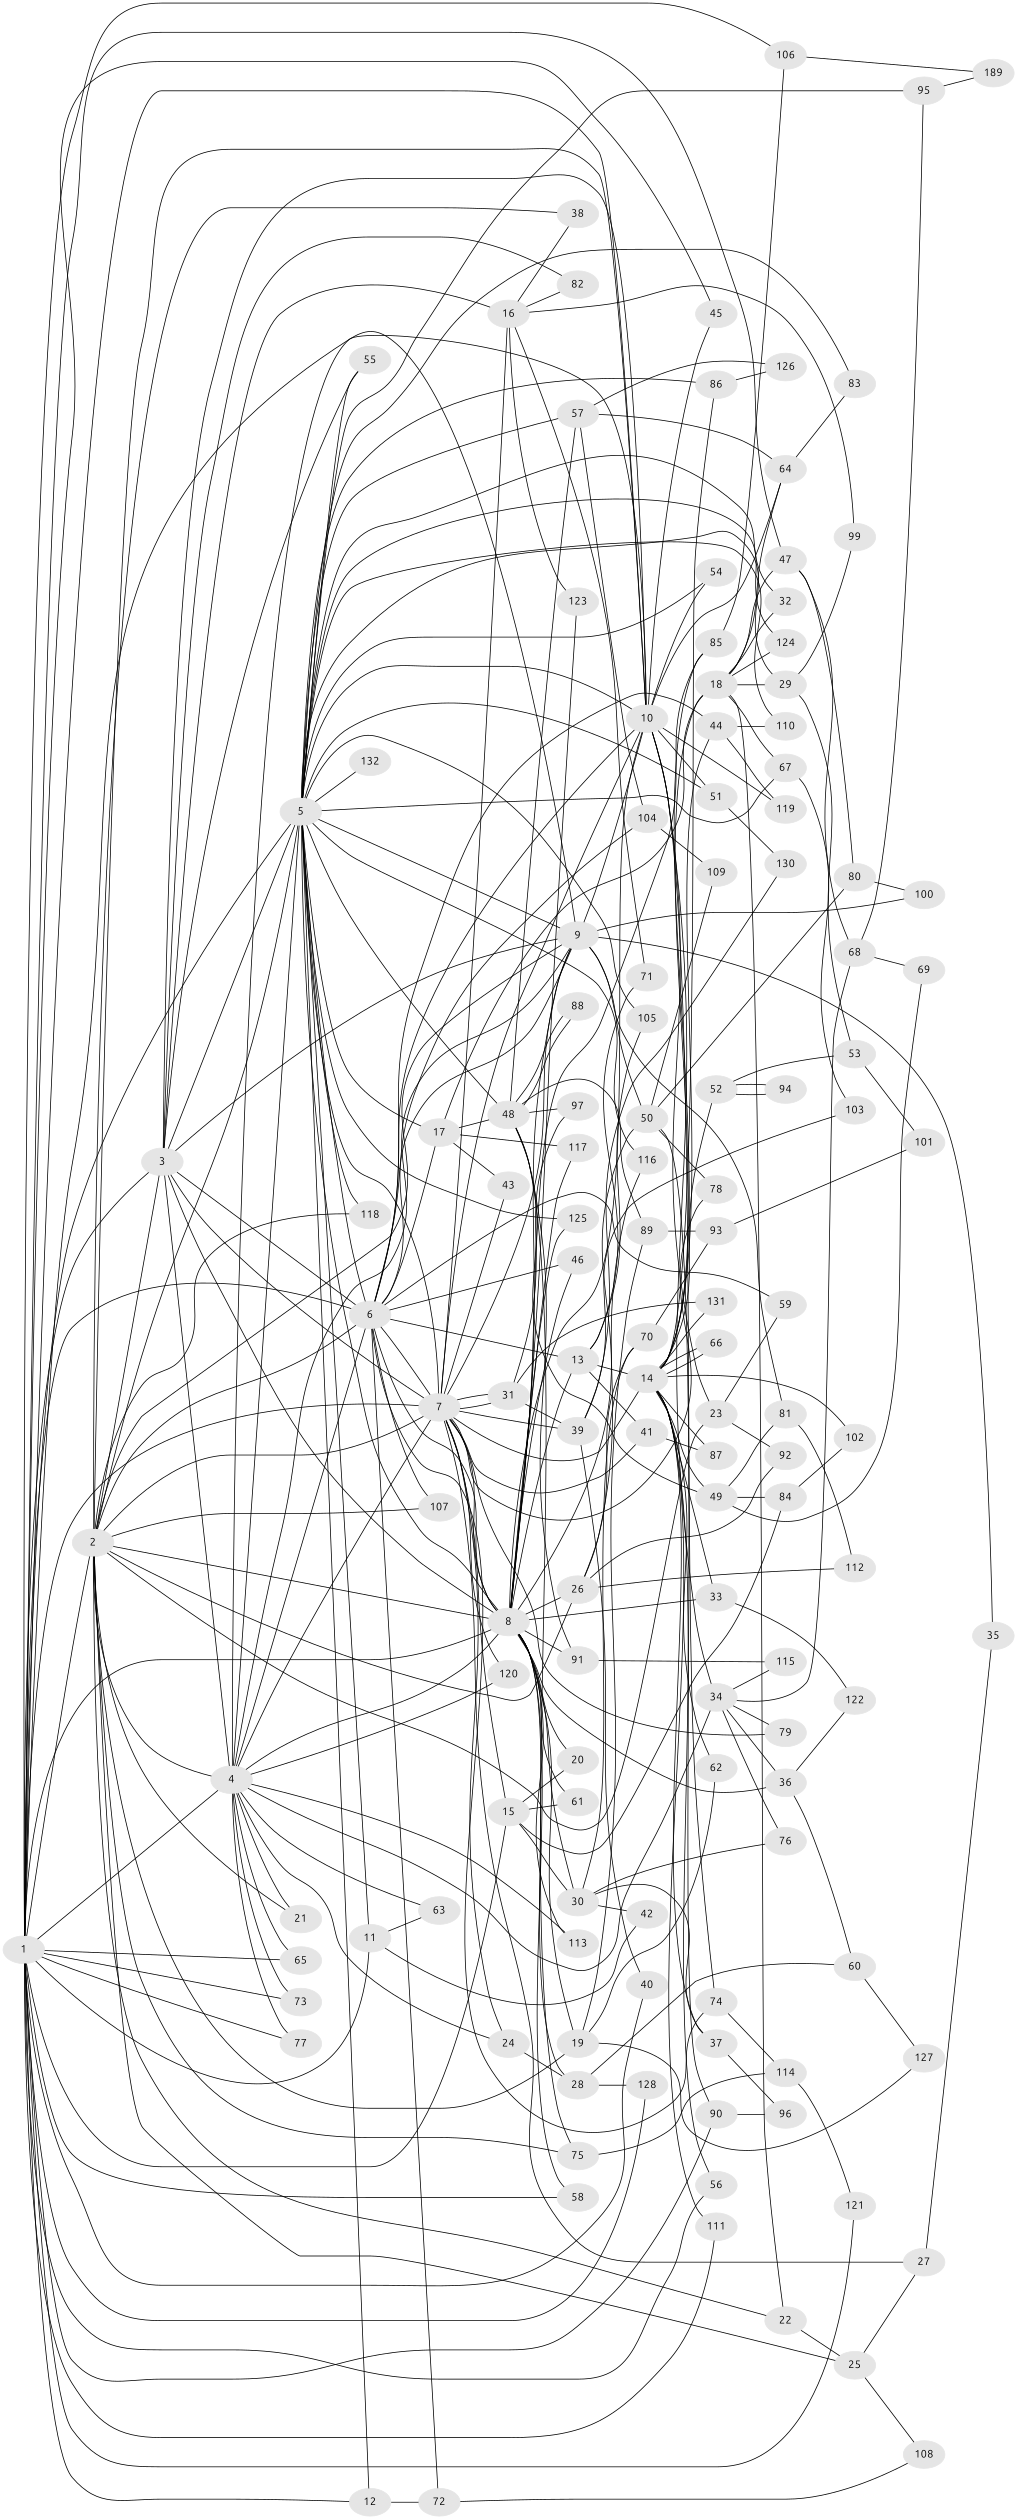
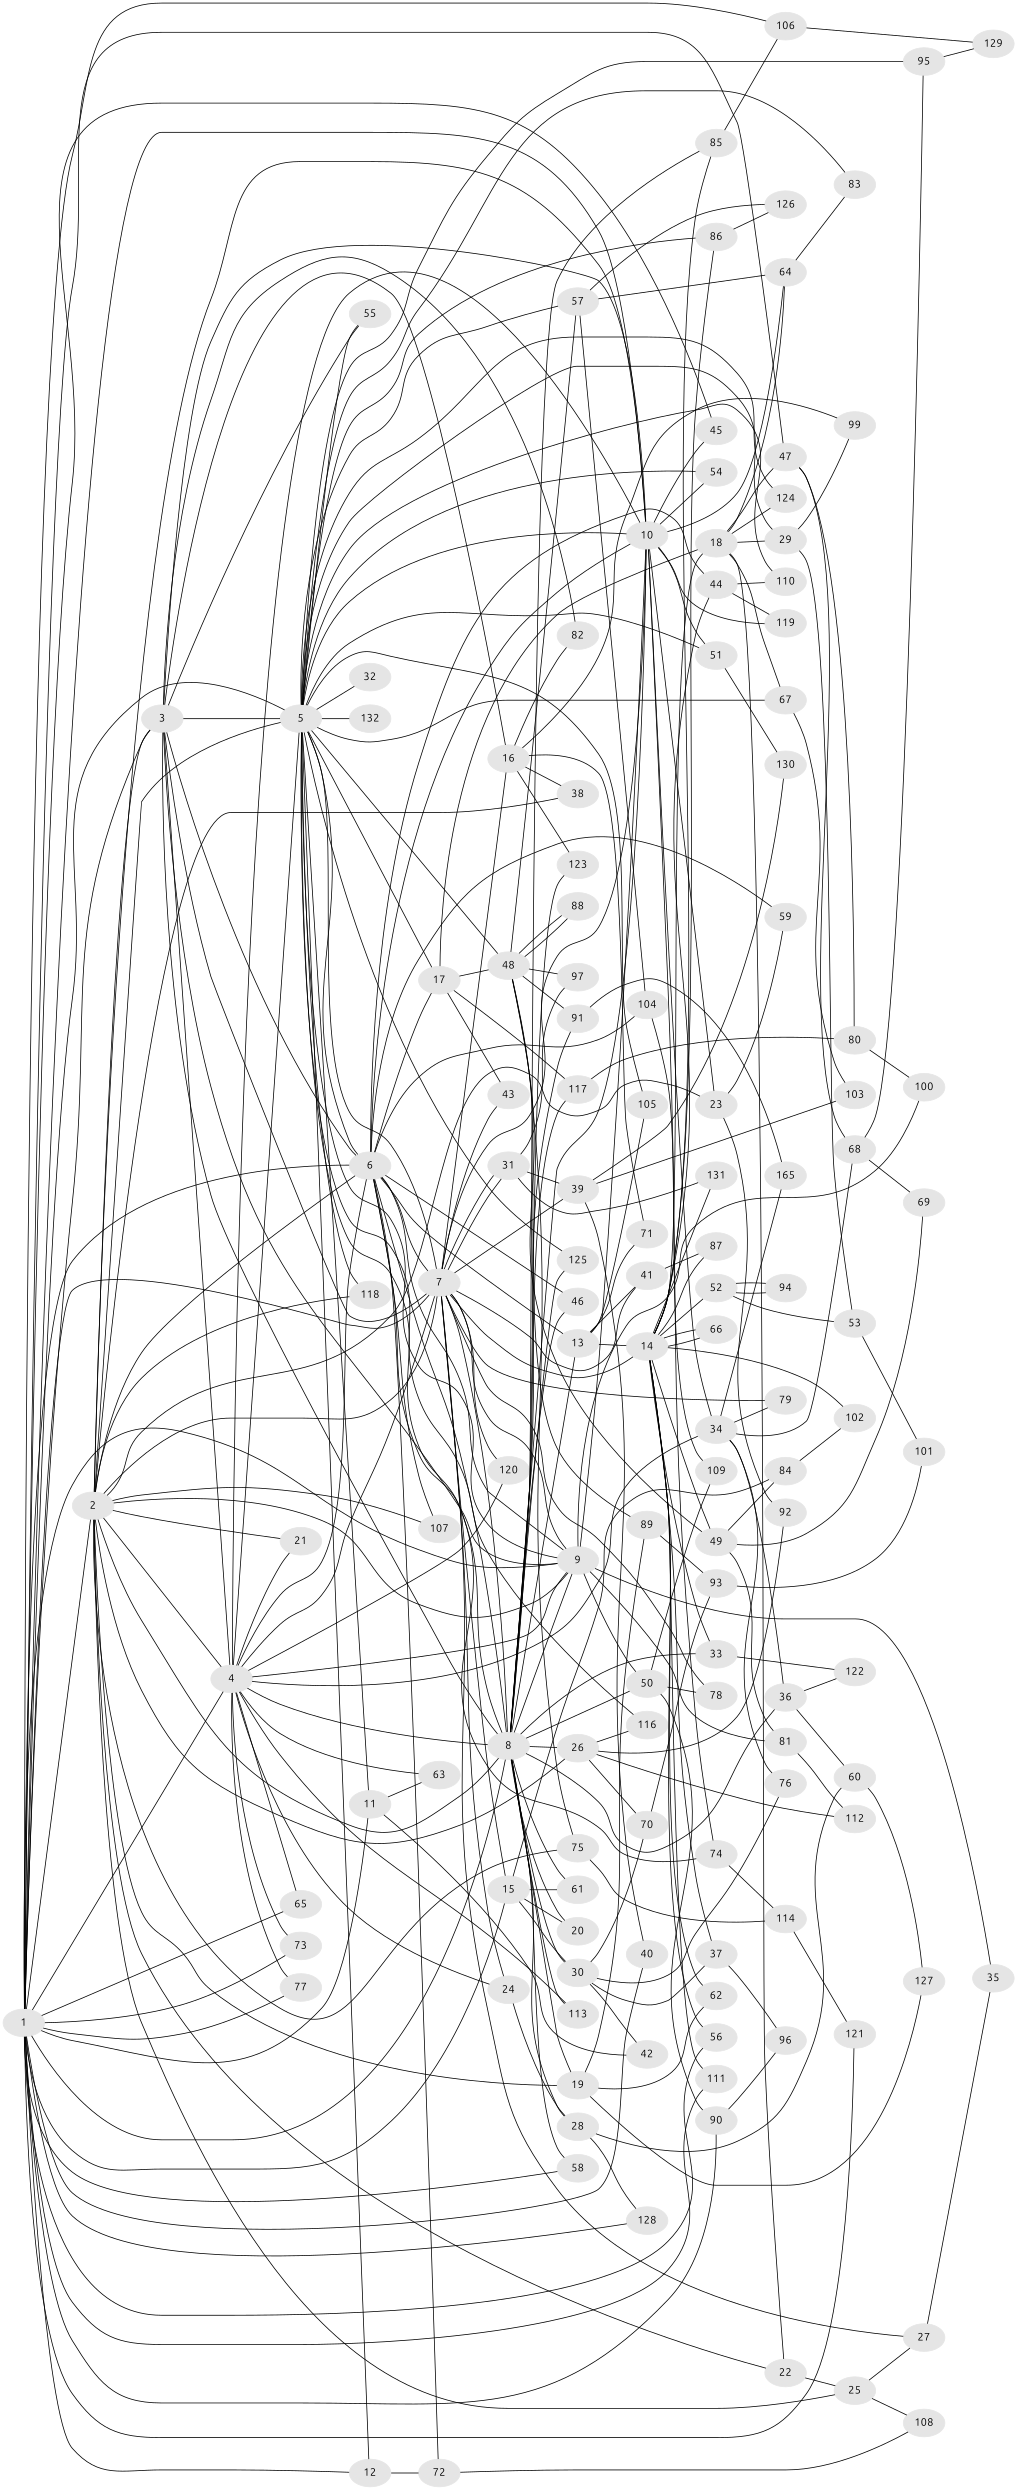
node "189": label "189" -> "129"
edge "32" -- "18": removed
edge "80" -- "50": now "80" -- "117"
node "115": label "115" -> "165"
